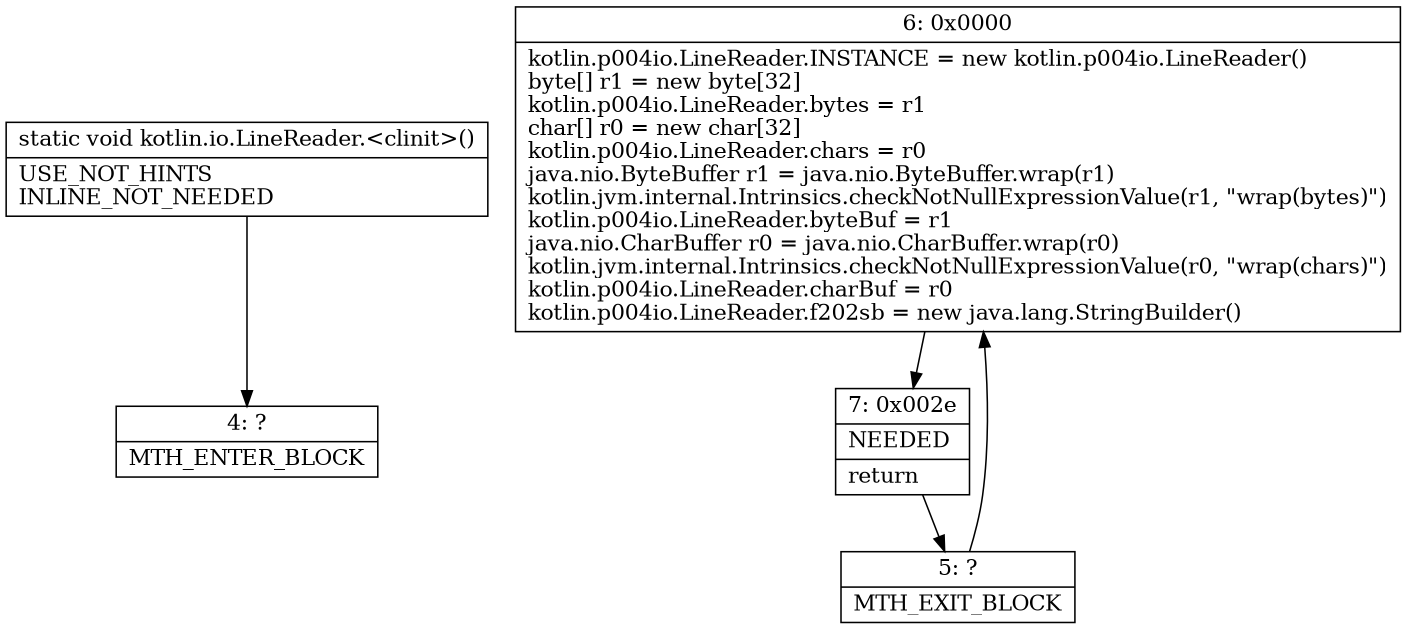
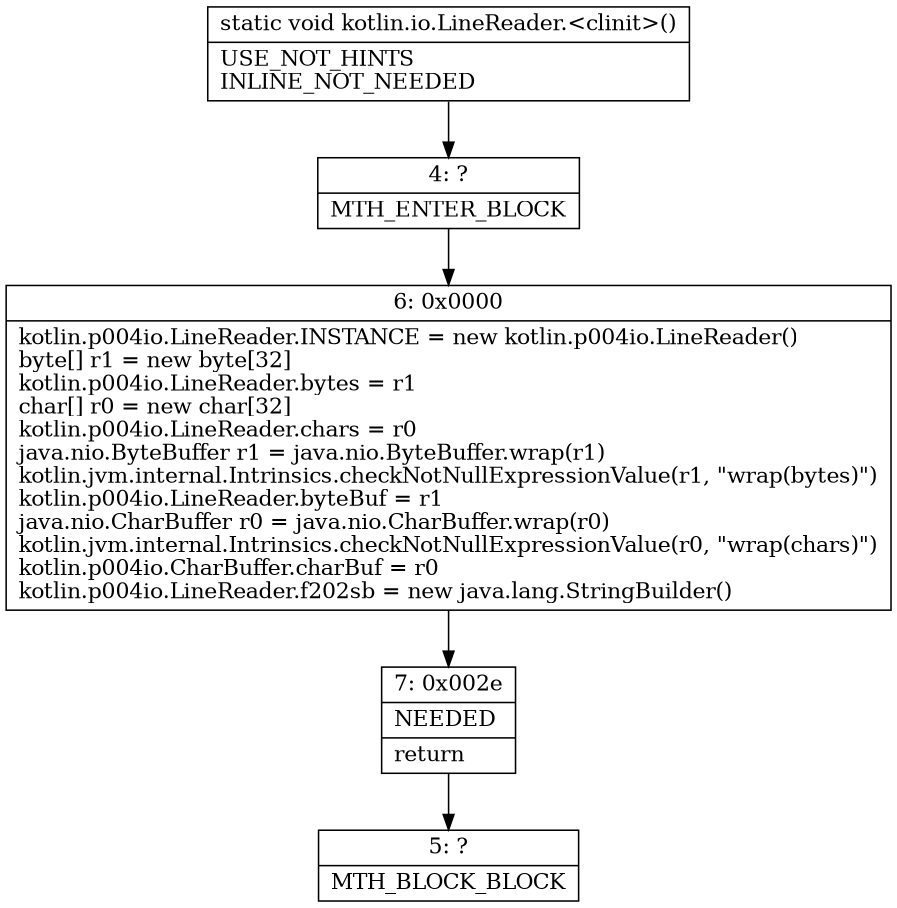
node "6: 0x0000": text "kotlin.p004io.LineReader.charBuf = r0" -> "kotlin.p004io.CharBuffer.charBuf = r0"
edge "5: ?" -> "6: 0x0000": now "4: ?" -> "6: 0x0000"
node "5: ?": text "MTH_EXIT_BLOCK" -> "MTH_BLOCK_BLOCK"
